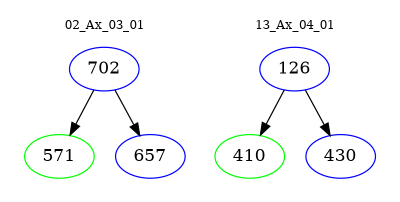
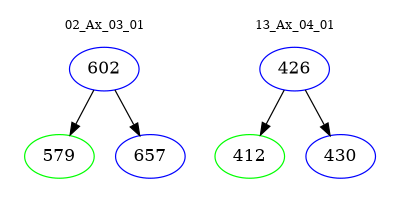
node "702": label "702" -> "602"
node "126": label "126" -> "426"
node "571": label "571" -> "579"
node "410": label "410" -> "412"
